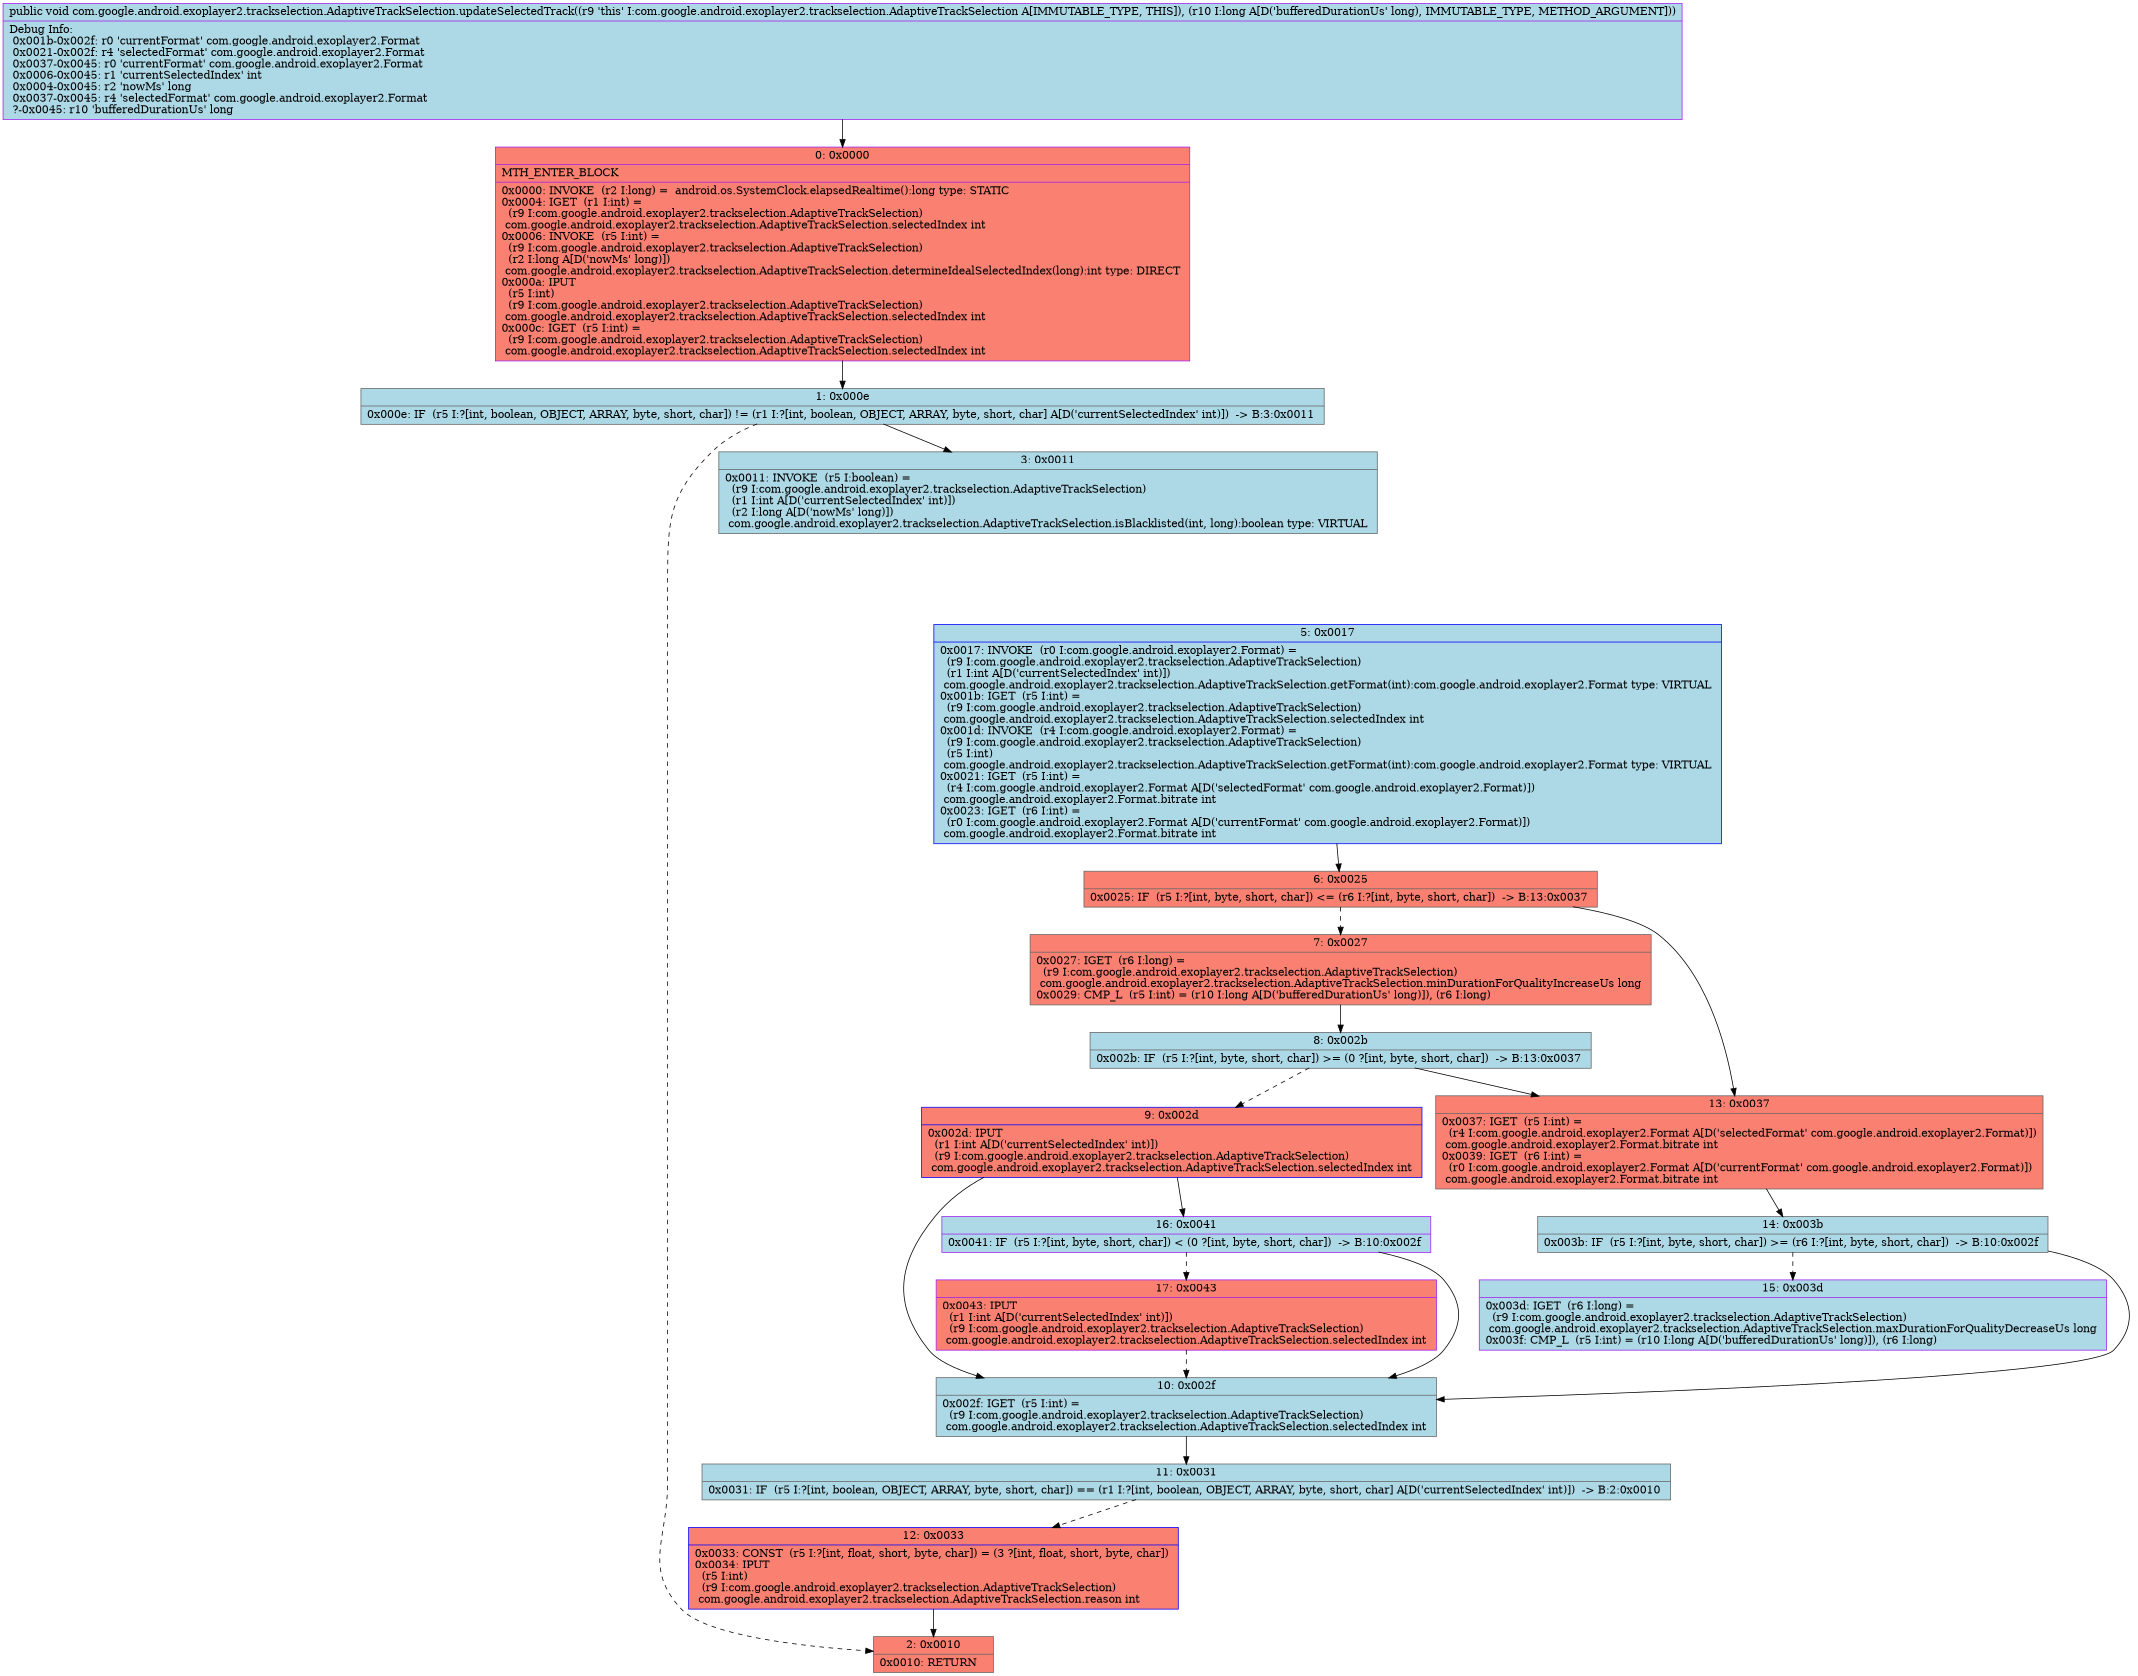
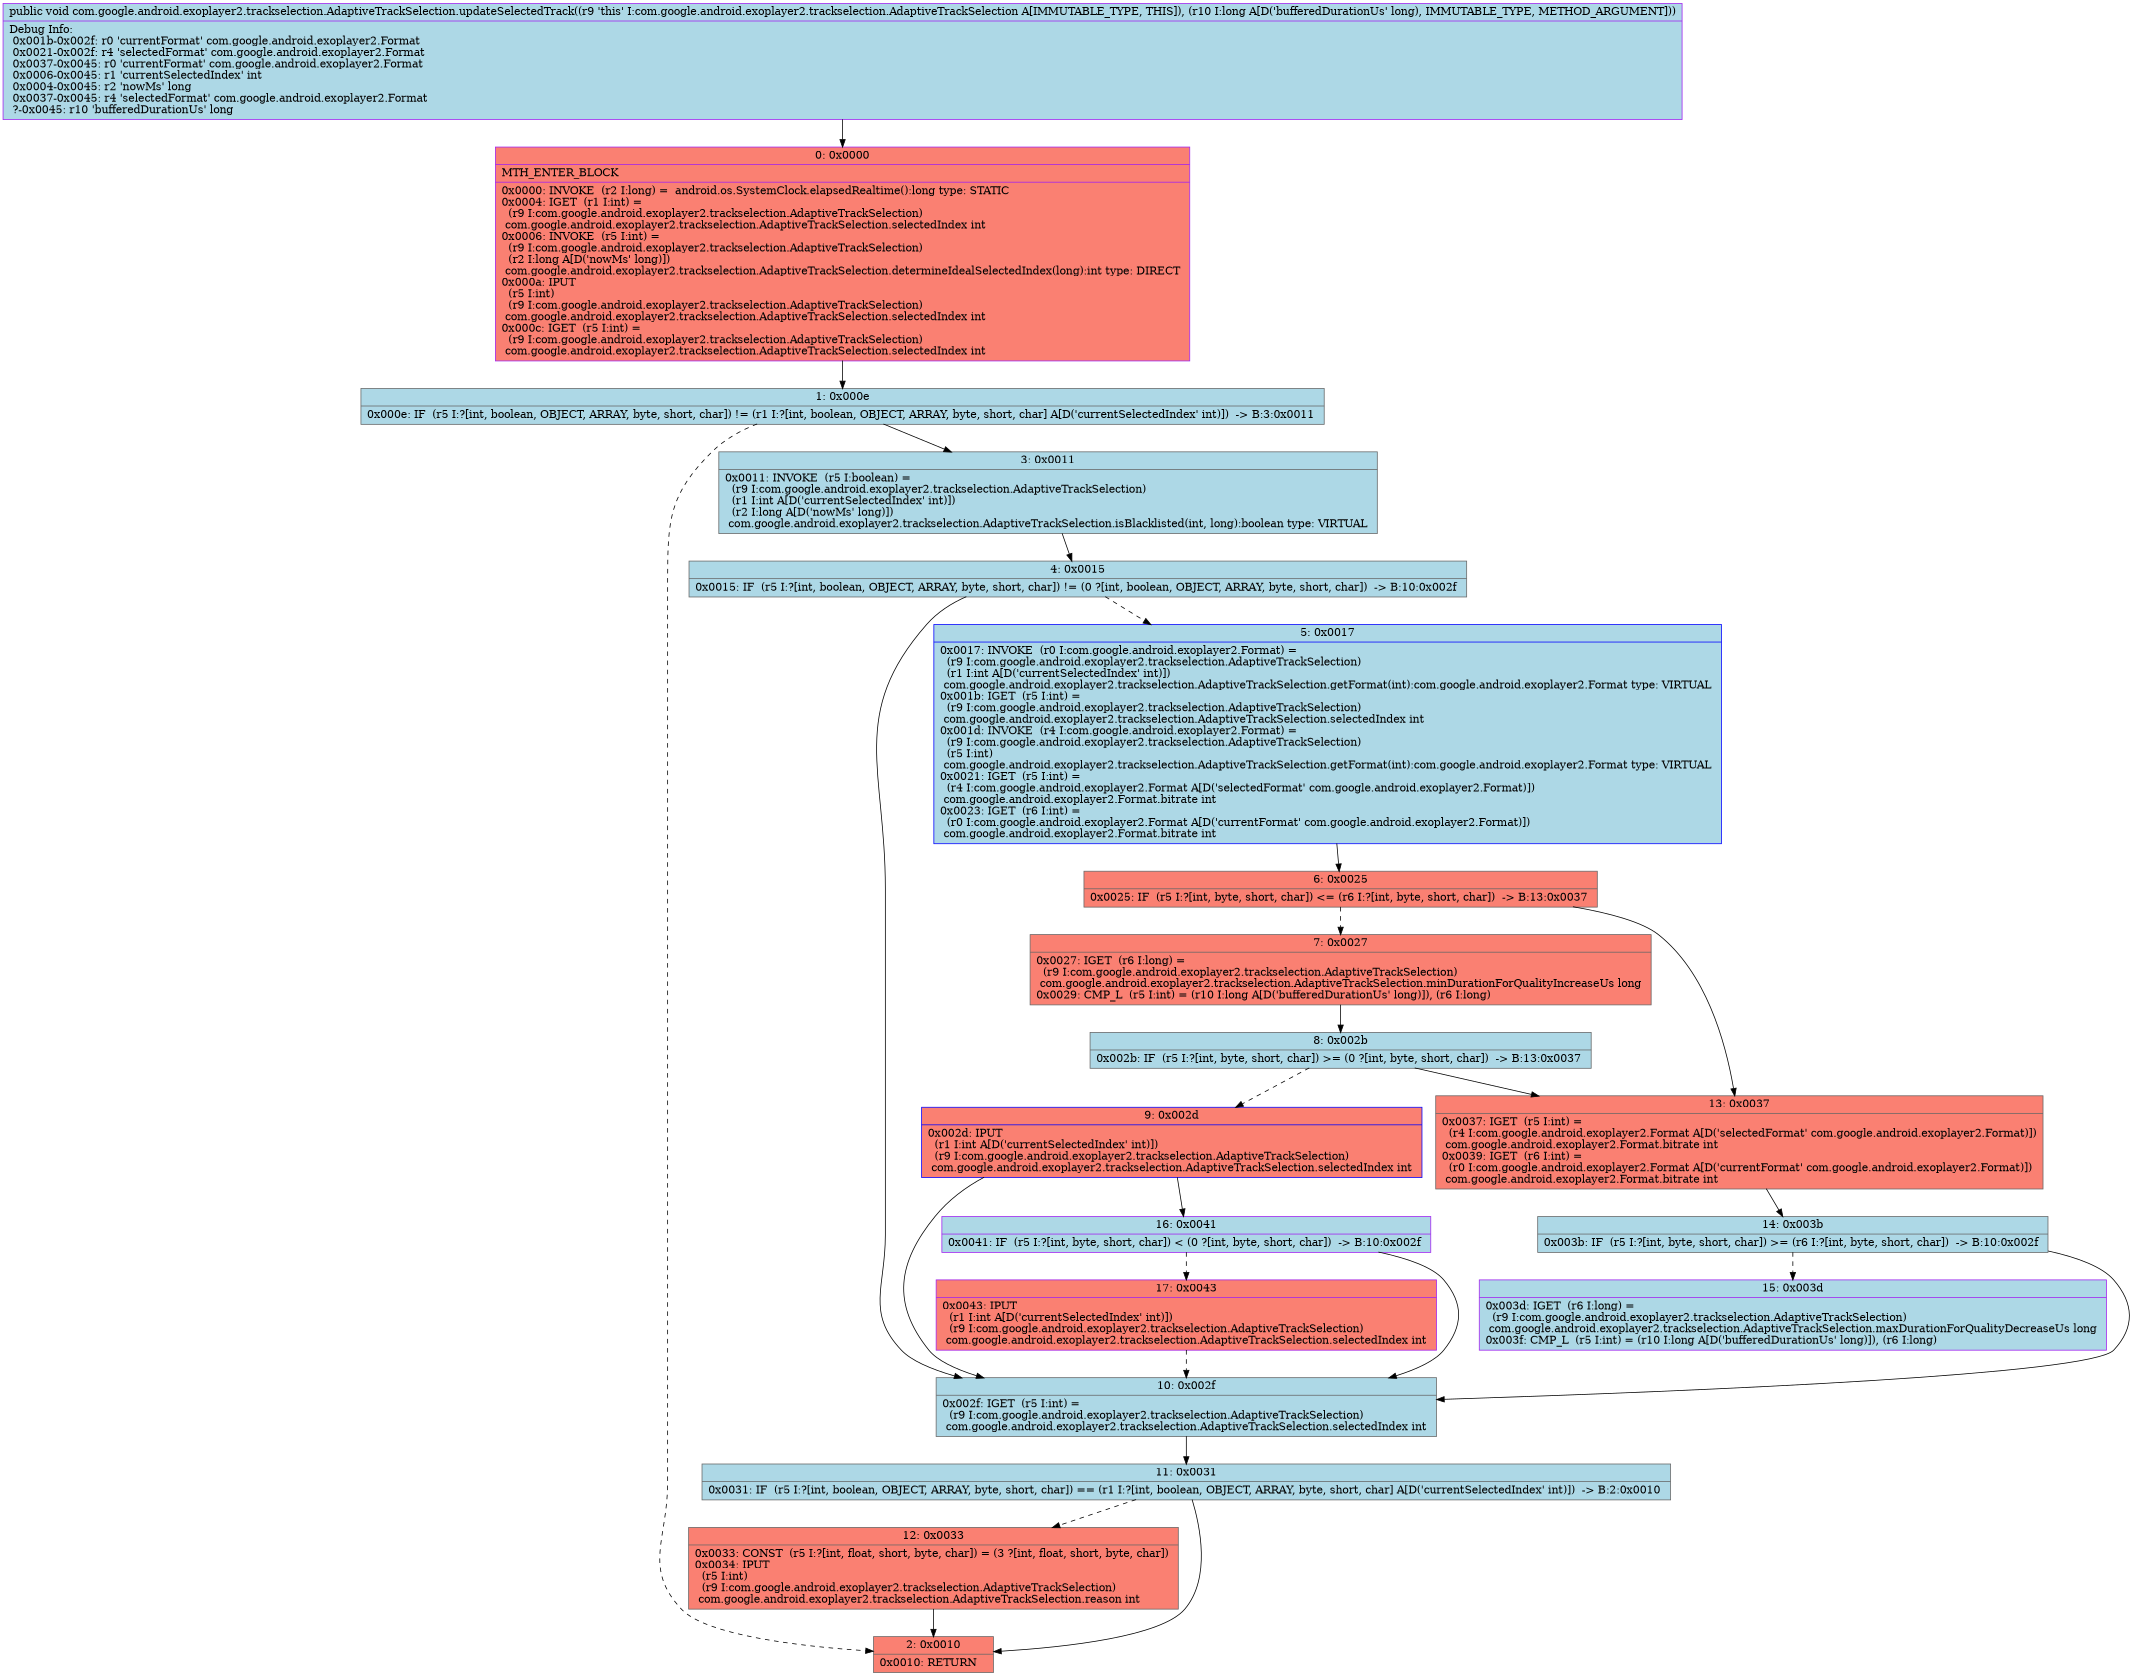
node "4: 0x0015": added
node "12: 0x0033": color blue -> gray40
edge "11: 0x0031" -> "2: 0x0010": added
